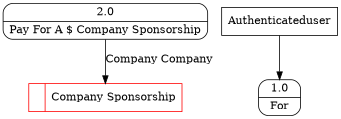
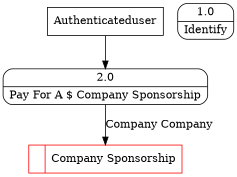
edge "Authenticateduser" -> "1.0": now "Authenticateduser" -> "2.0"
node "1.0": text "For" -> "Identify"
